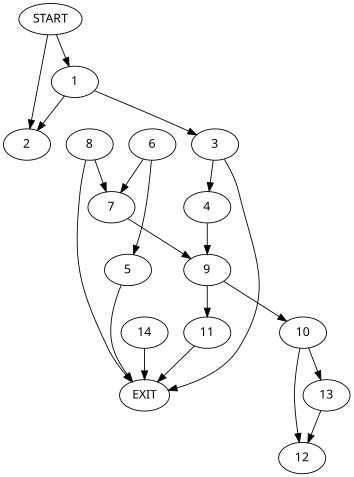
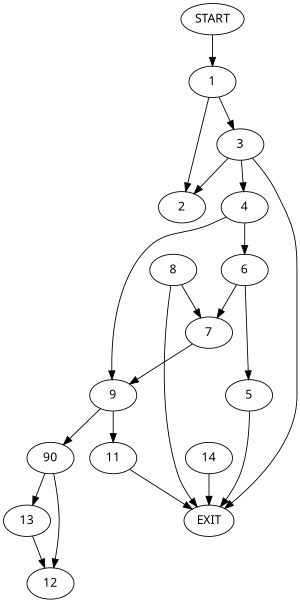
edge "START" -> "2": now "3" -> "2"
edge "4" -> "6": added
node "10": label "10" -> "90"
